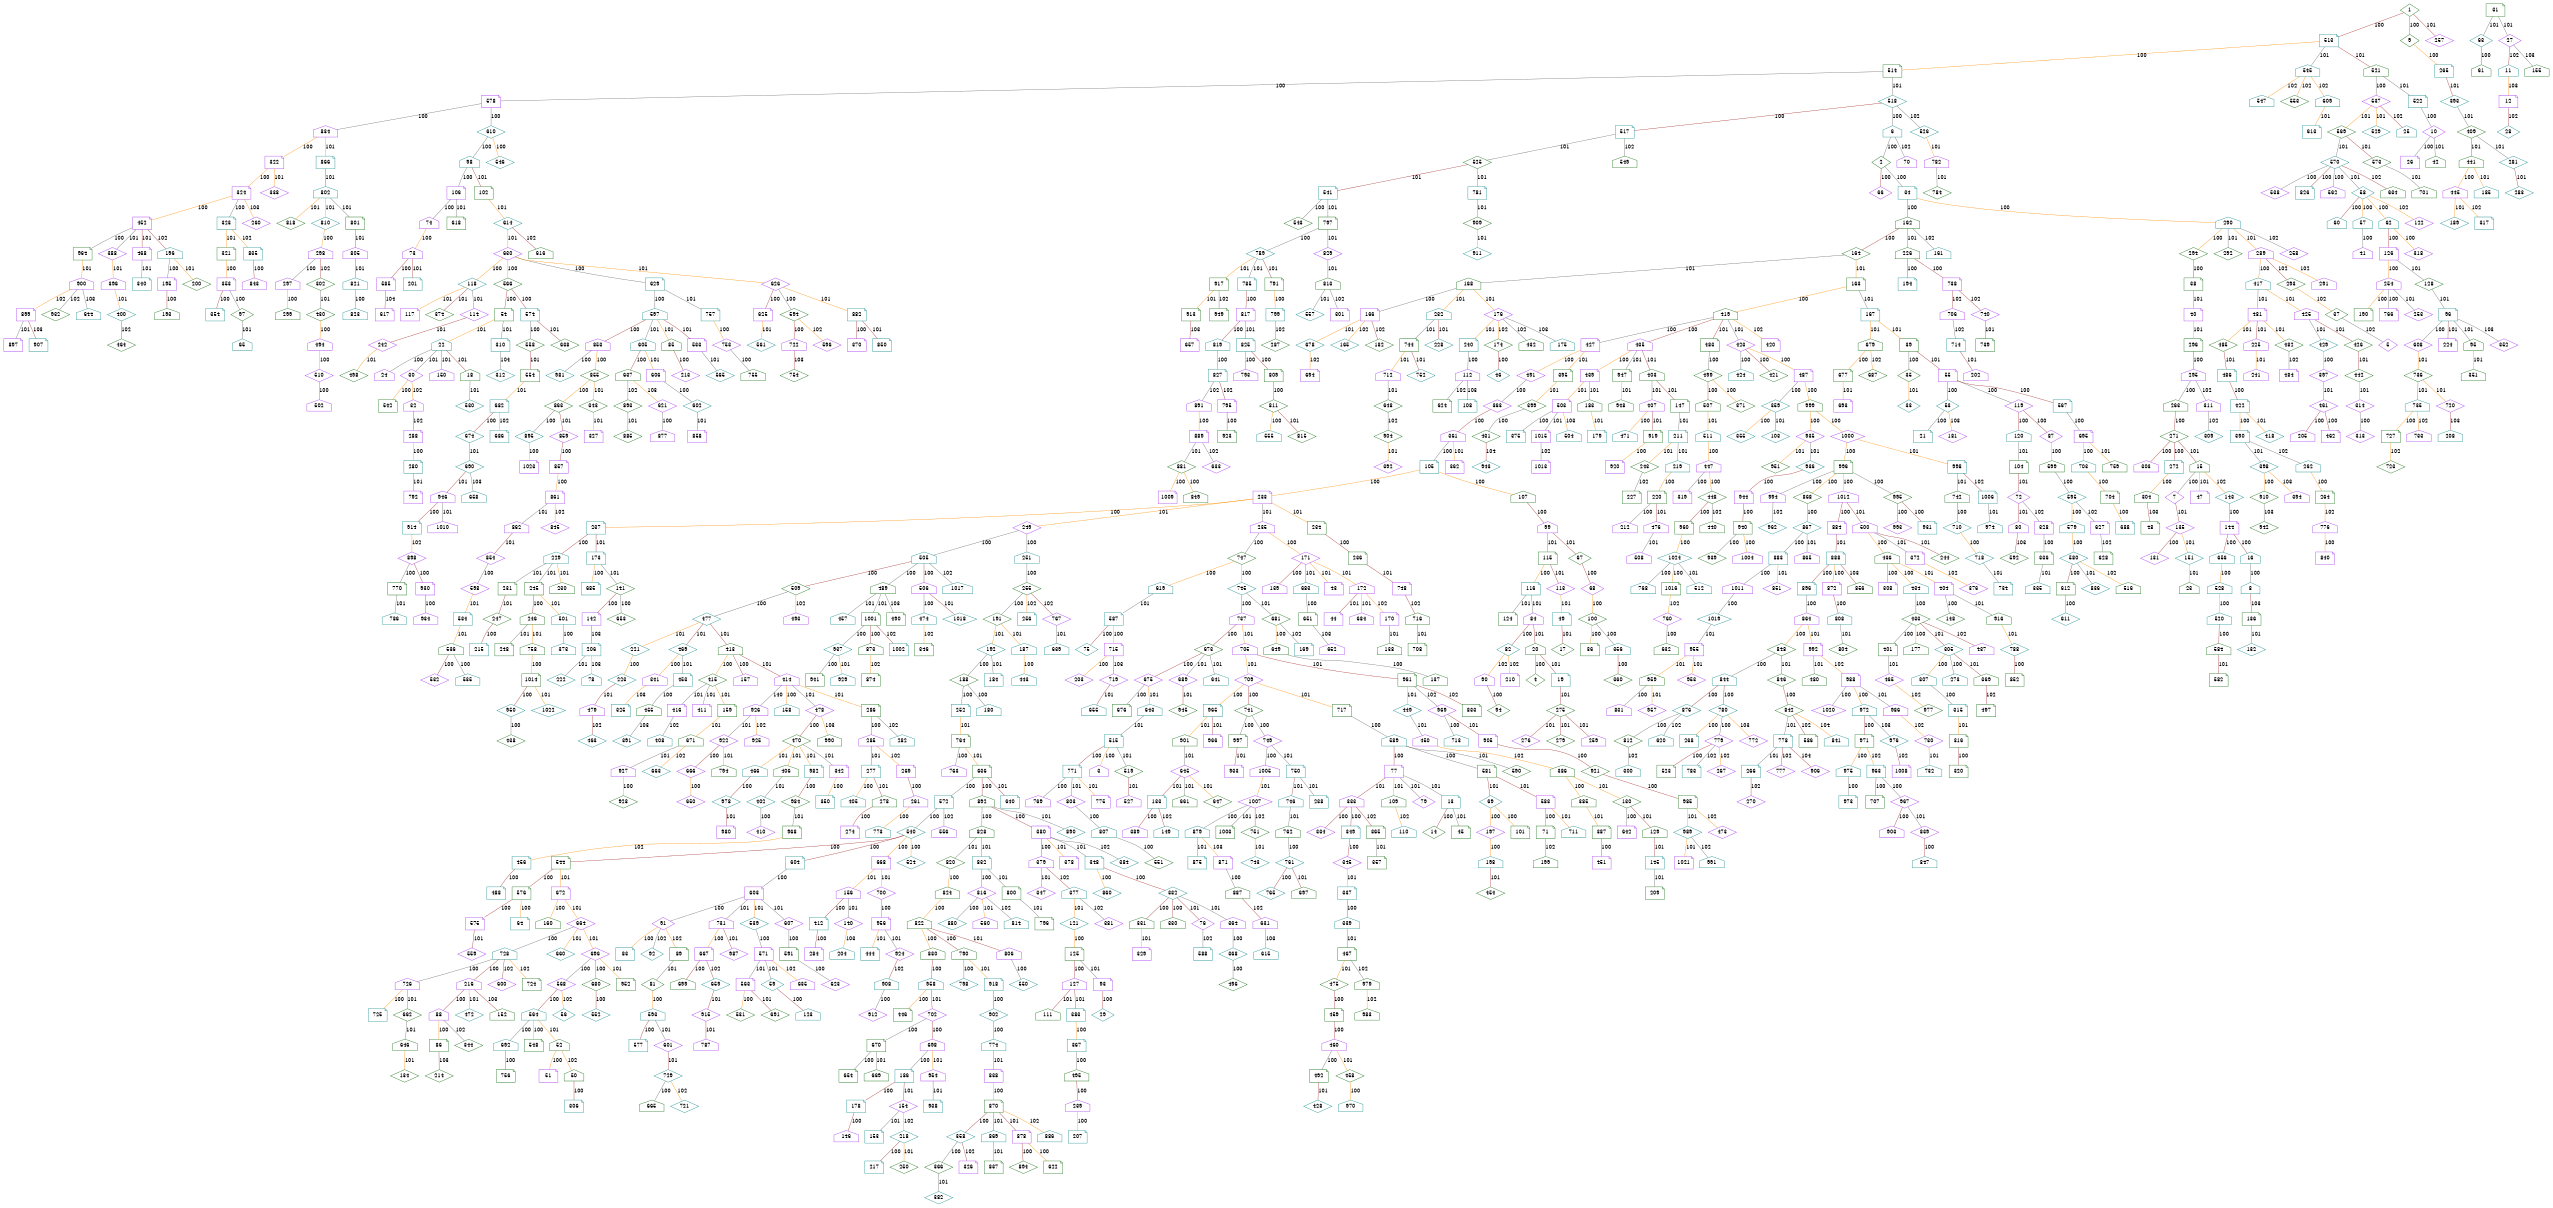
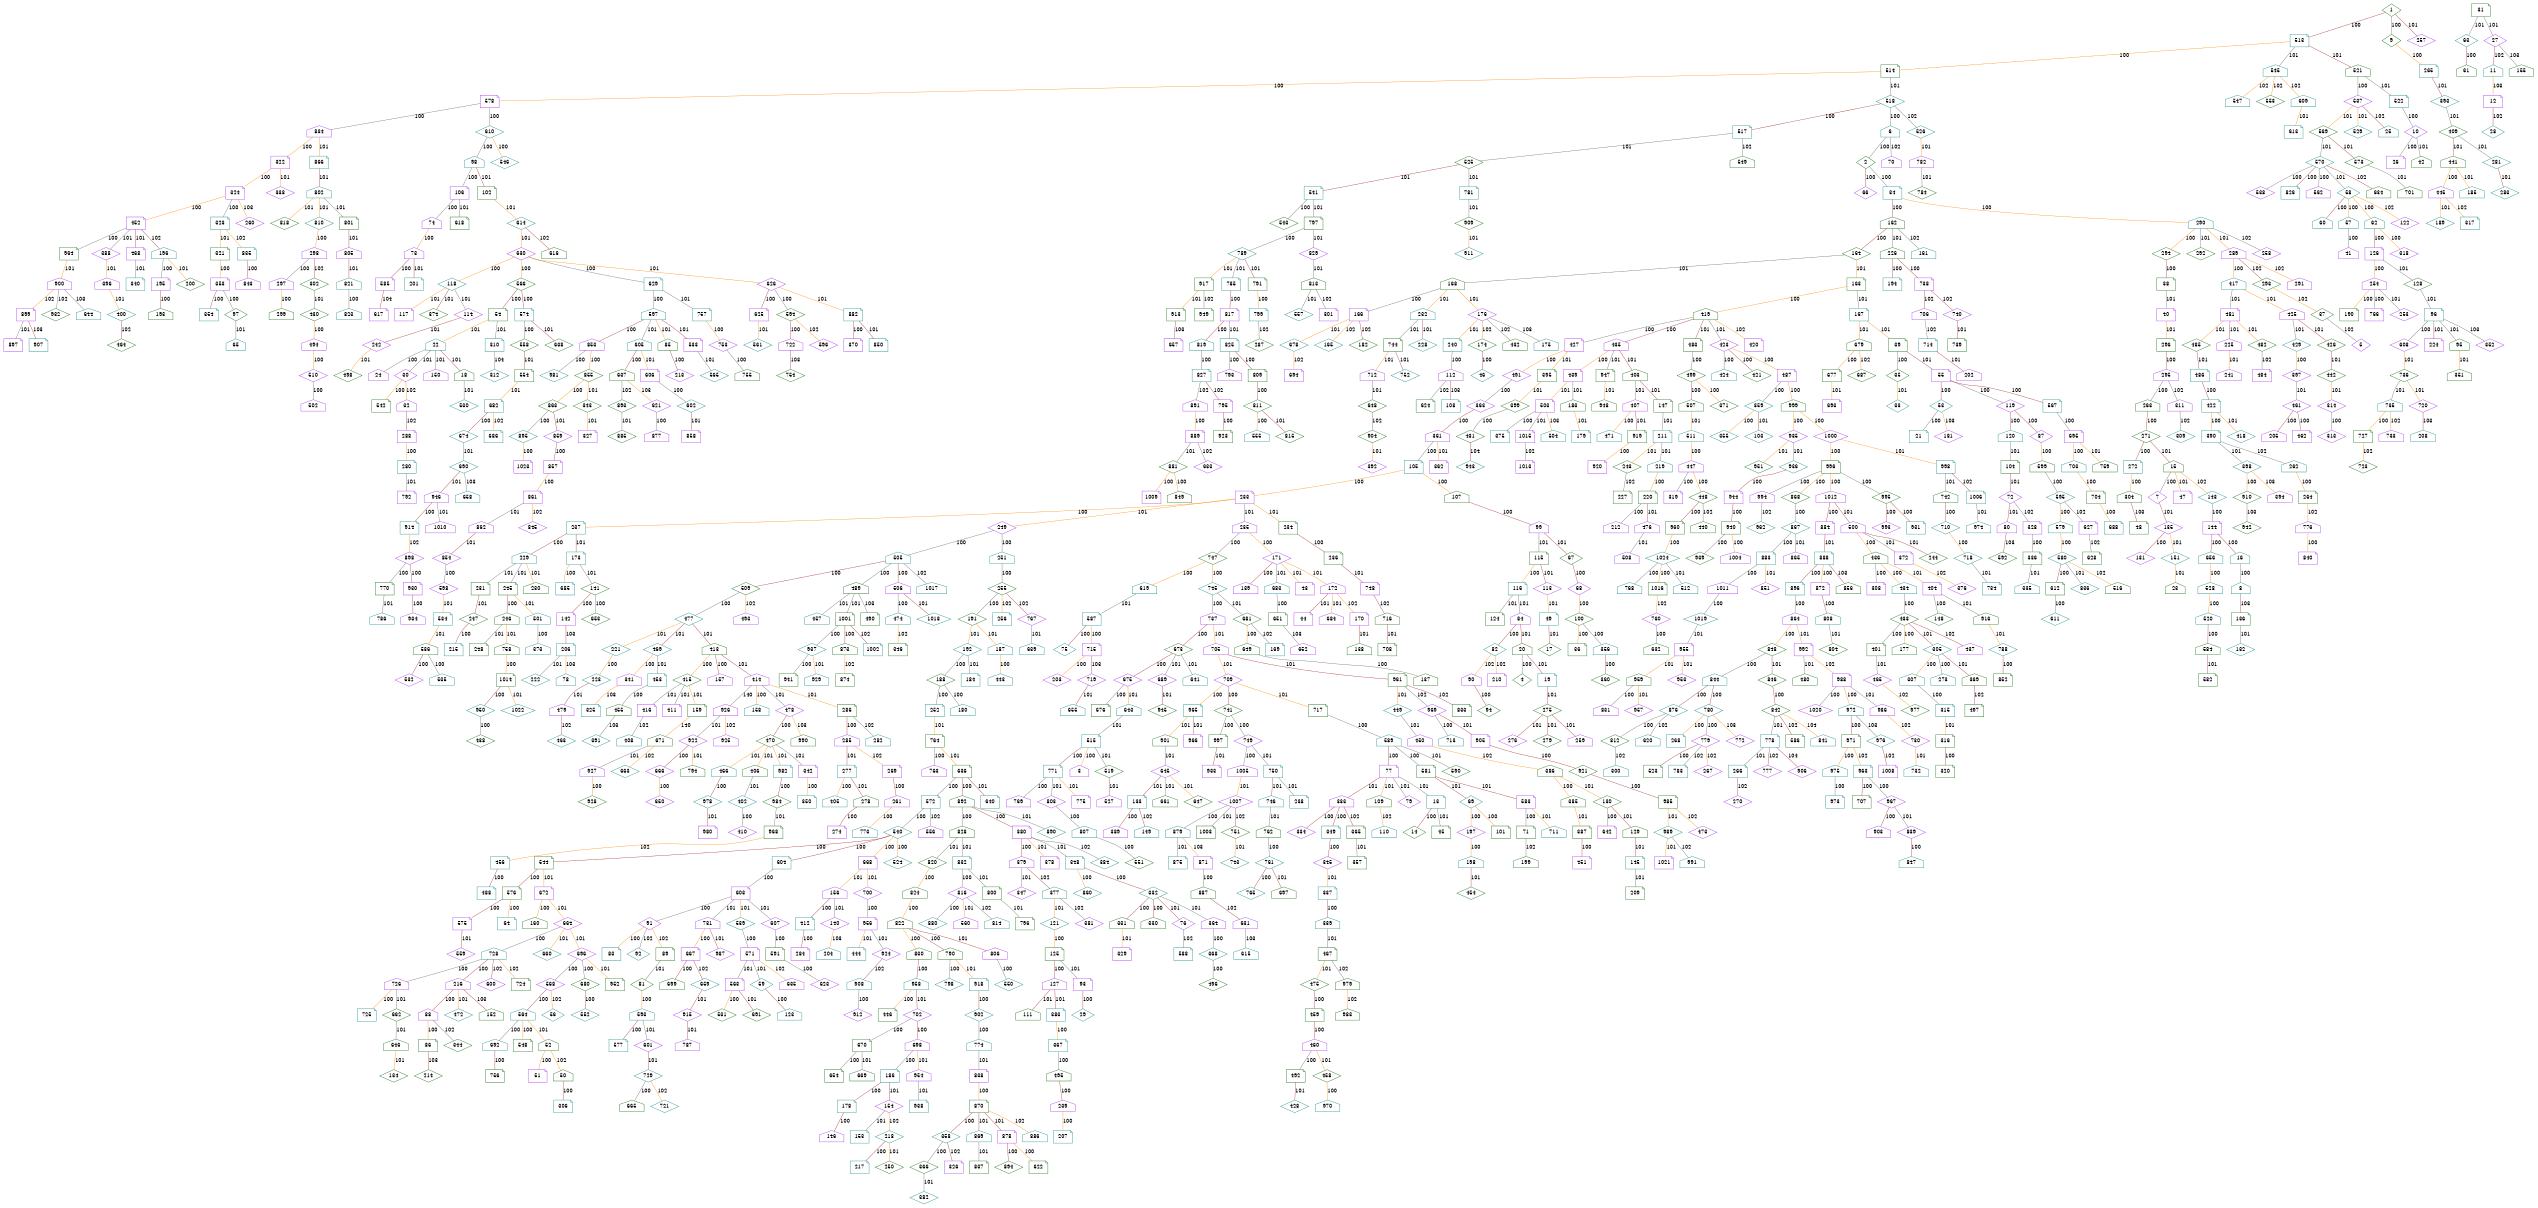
edge "514" -- "578": color gray40 -> darkorange
node "303": removed
edge "159" -- "671": label "101" -> "140"
